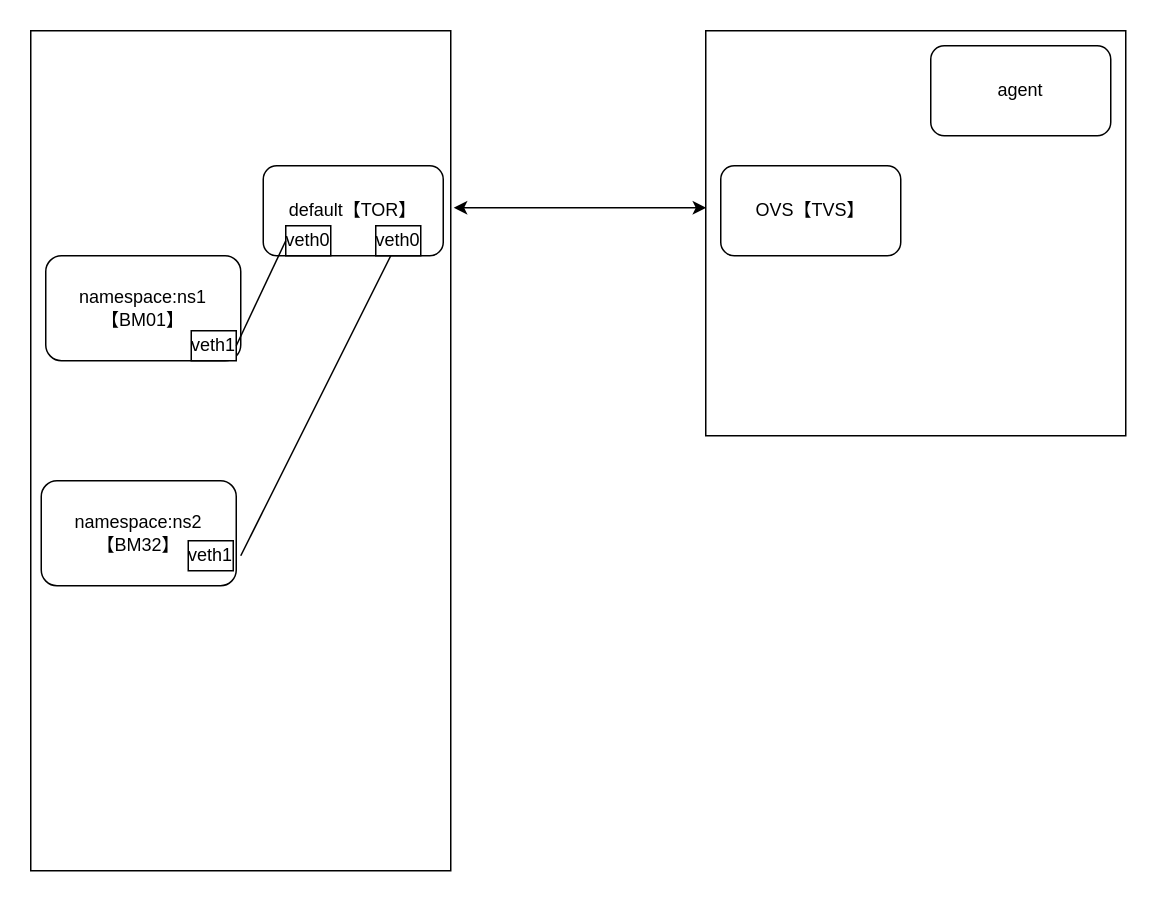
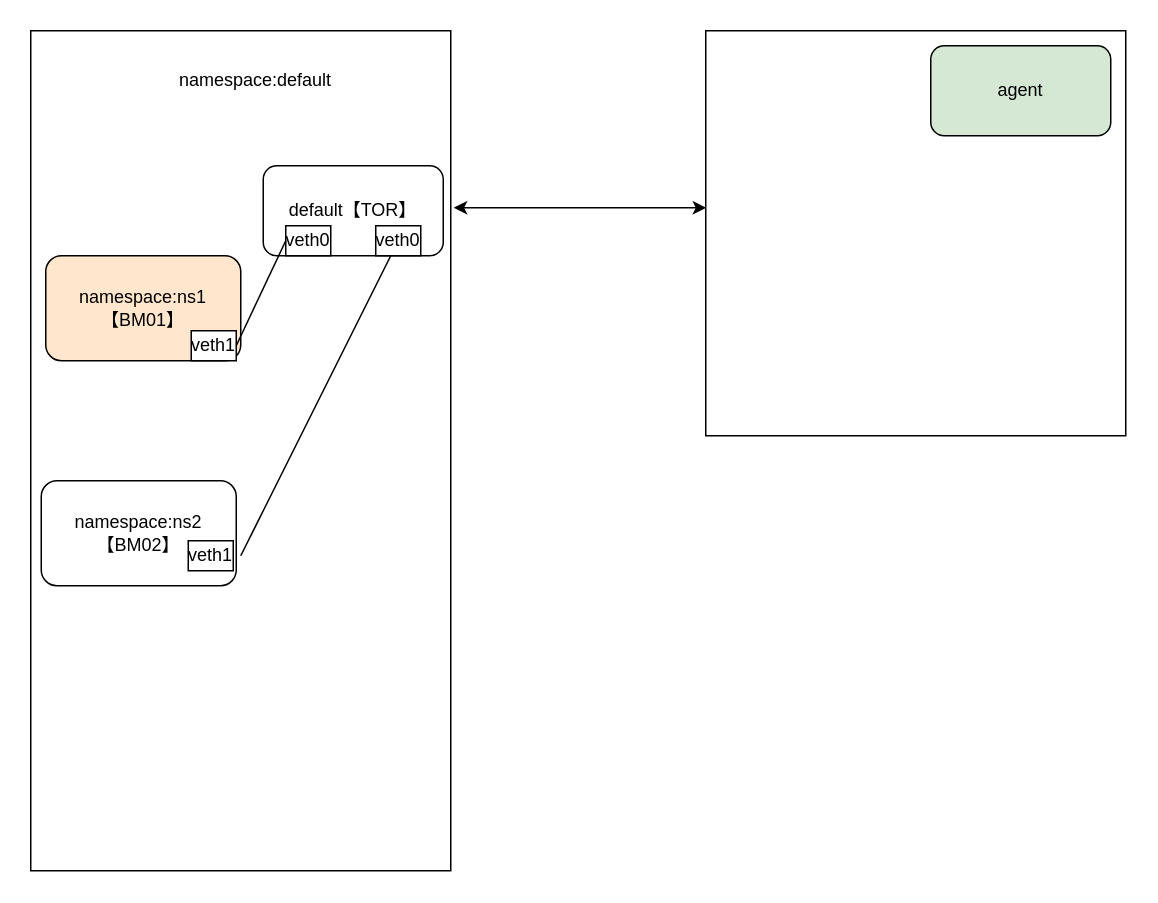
node "namespace:default": added
node "agent": fillcolor #ffffff -> #d5e8d4
node "OVS【TVS】": removed
node "namespace:ns1 【BM01】": fillcolor #ffffff -> #ffe6cc
node "namespace:ns2 【BM32】": label "namespace:ns2 【BM32】" -> "namespace:ns2 【BM02】"
